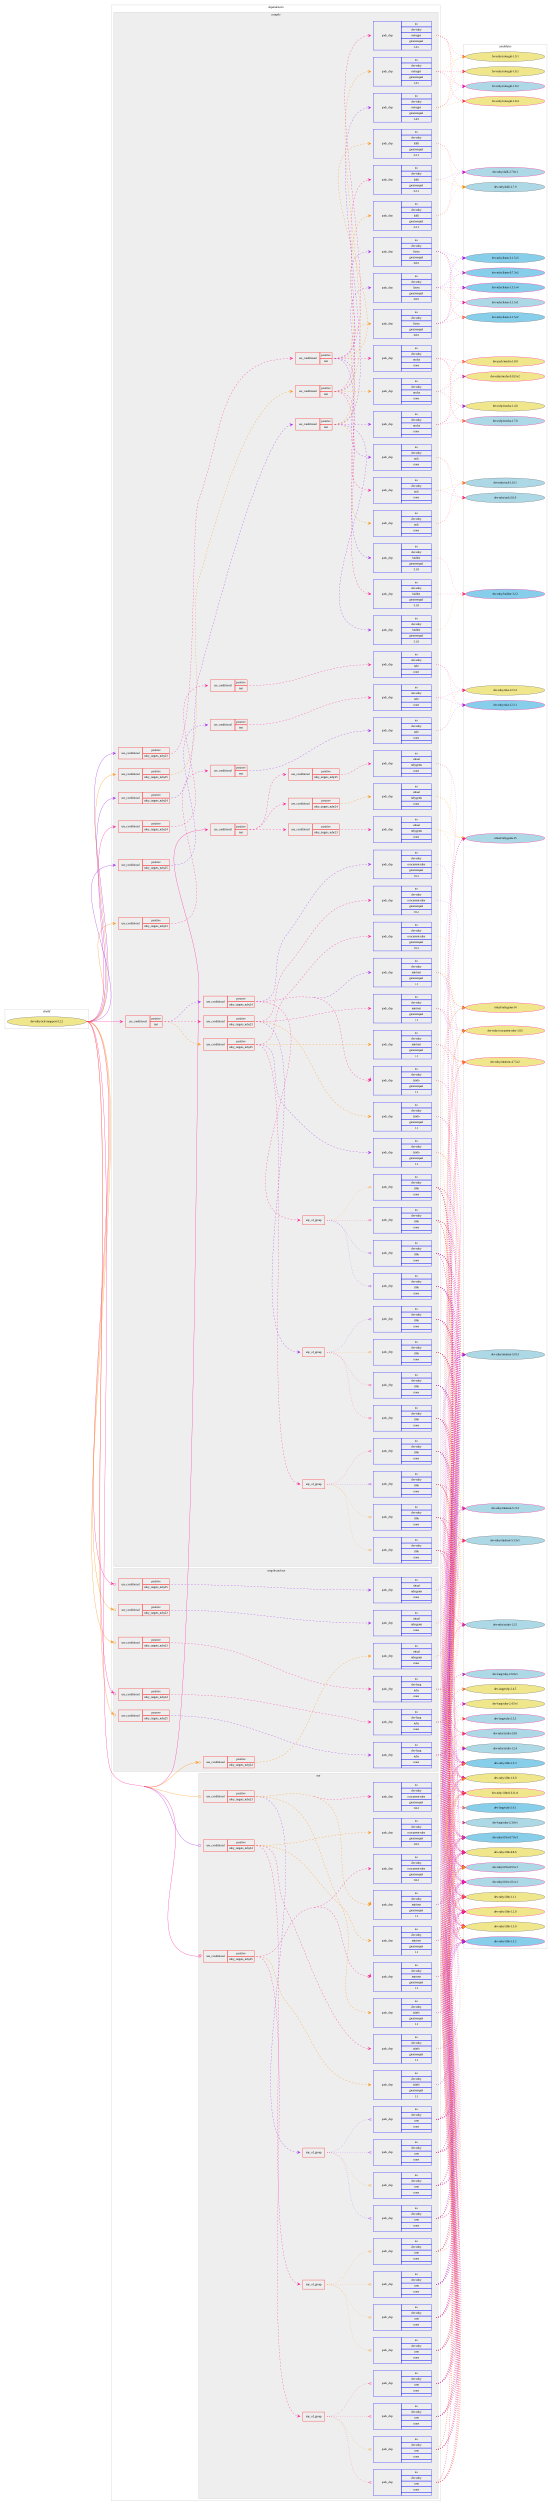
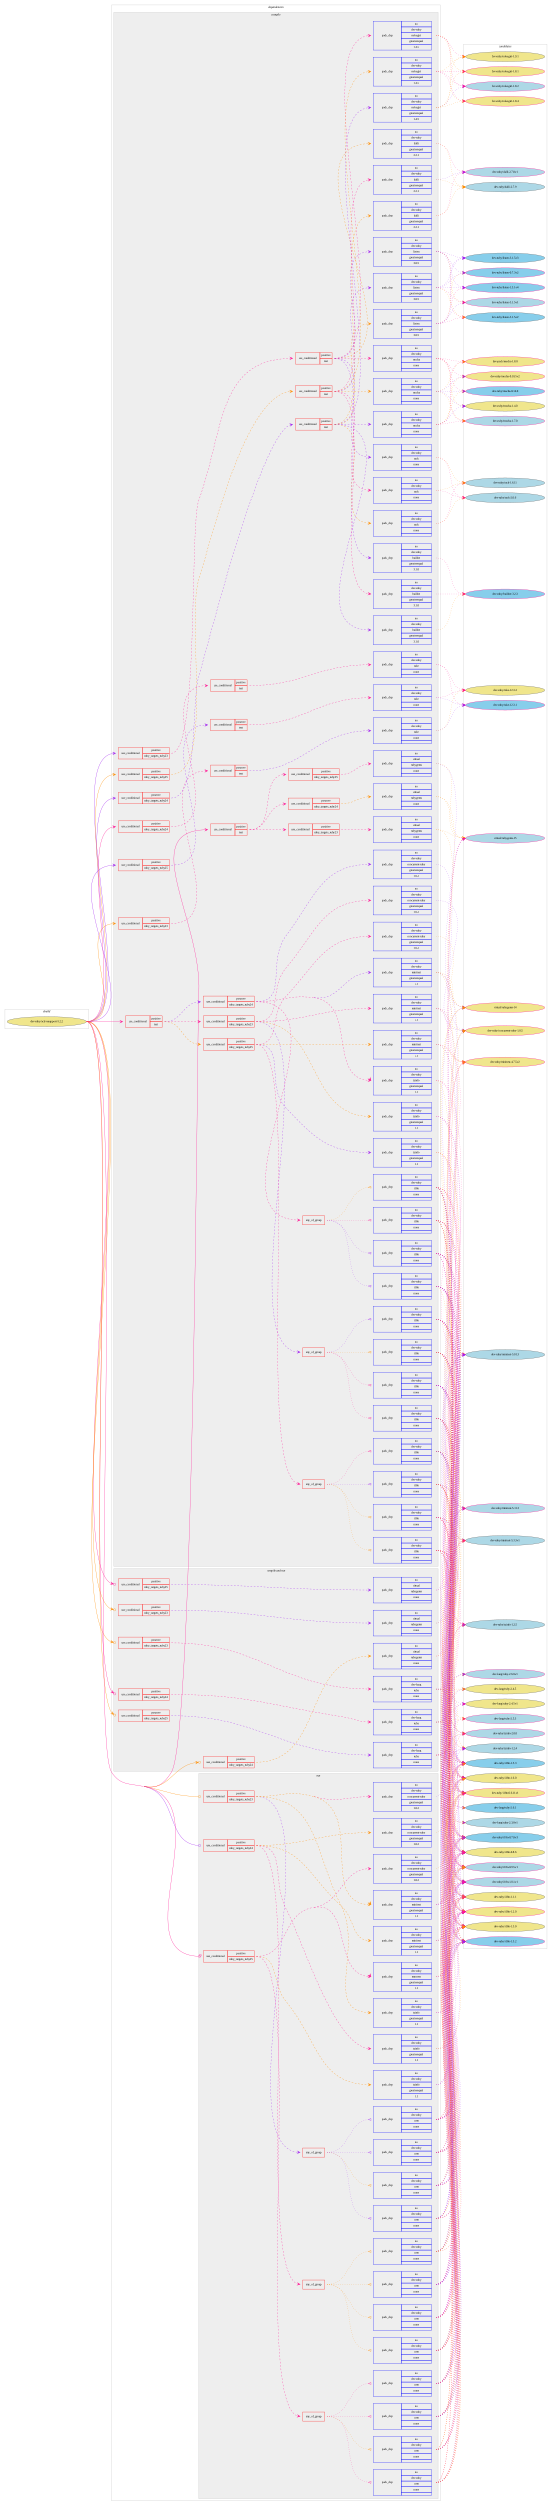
node "dev-ruby/nokogiri-1.8.1": color gray40 -> deeppink
node "dev-ruby/mocha-0.14.0": added
